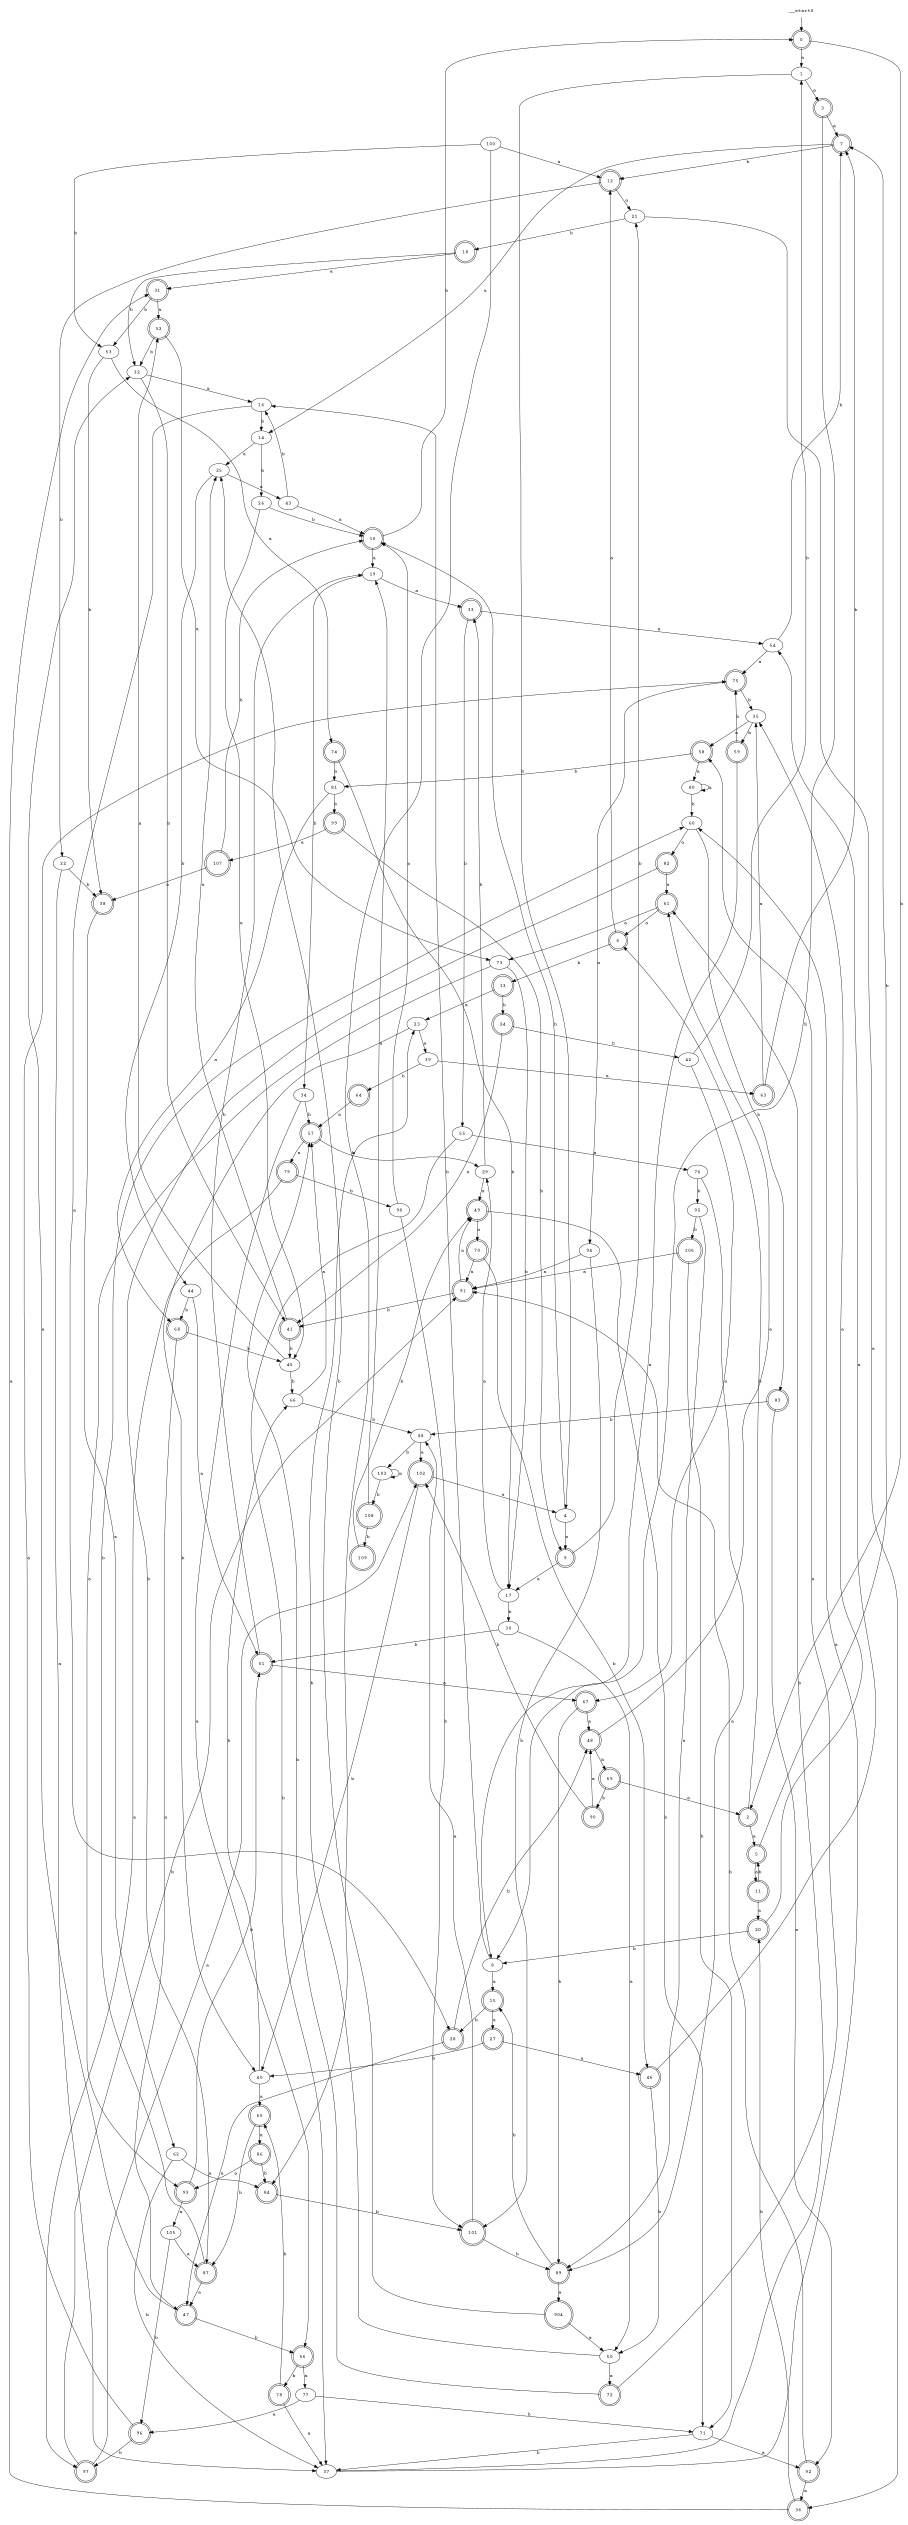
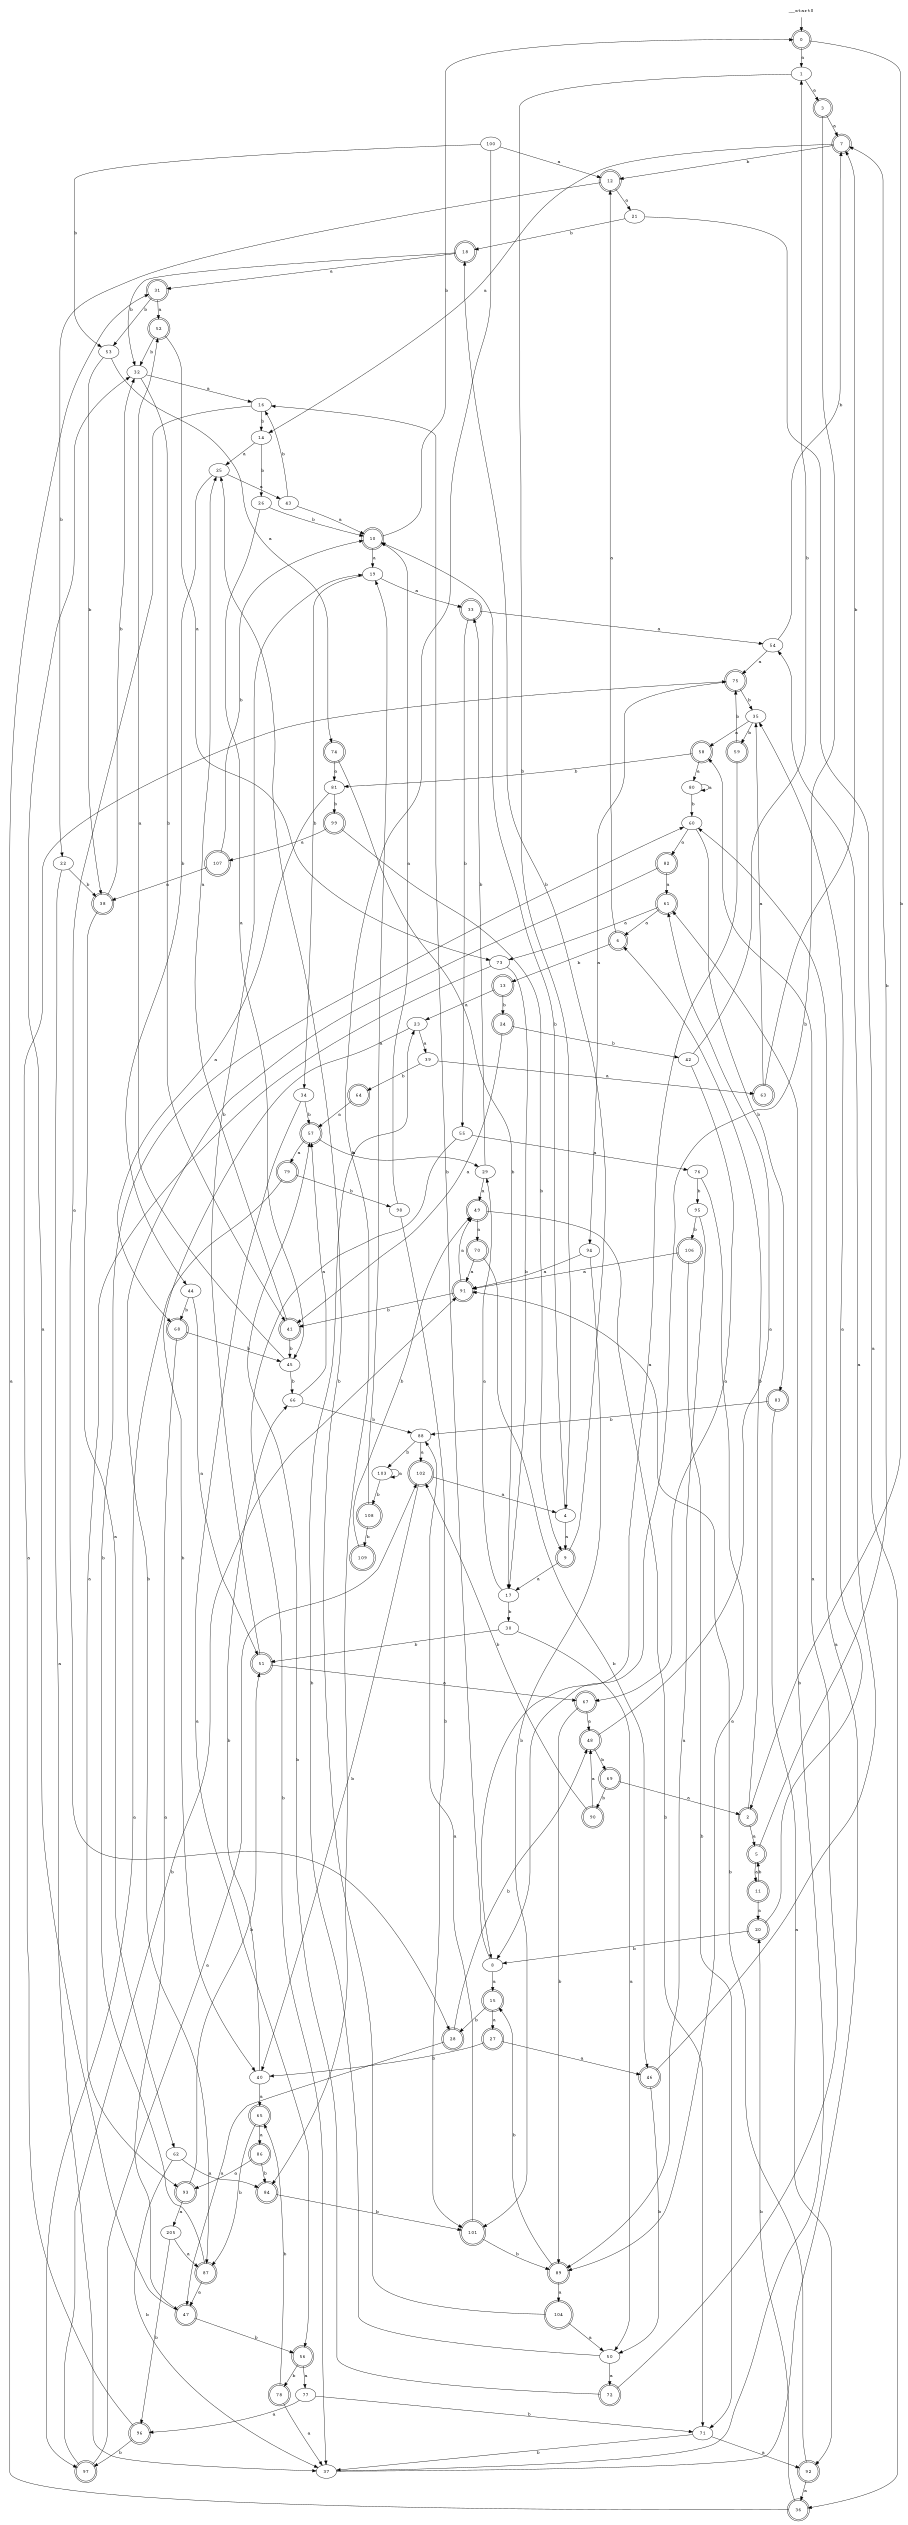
edge "38" -> "32": added, label "b"
edge "9" -> "21": now "9" -> "18"
node "105": label "105" -> "205"
node "904": label "904" -> "104"
